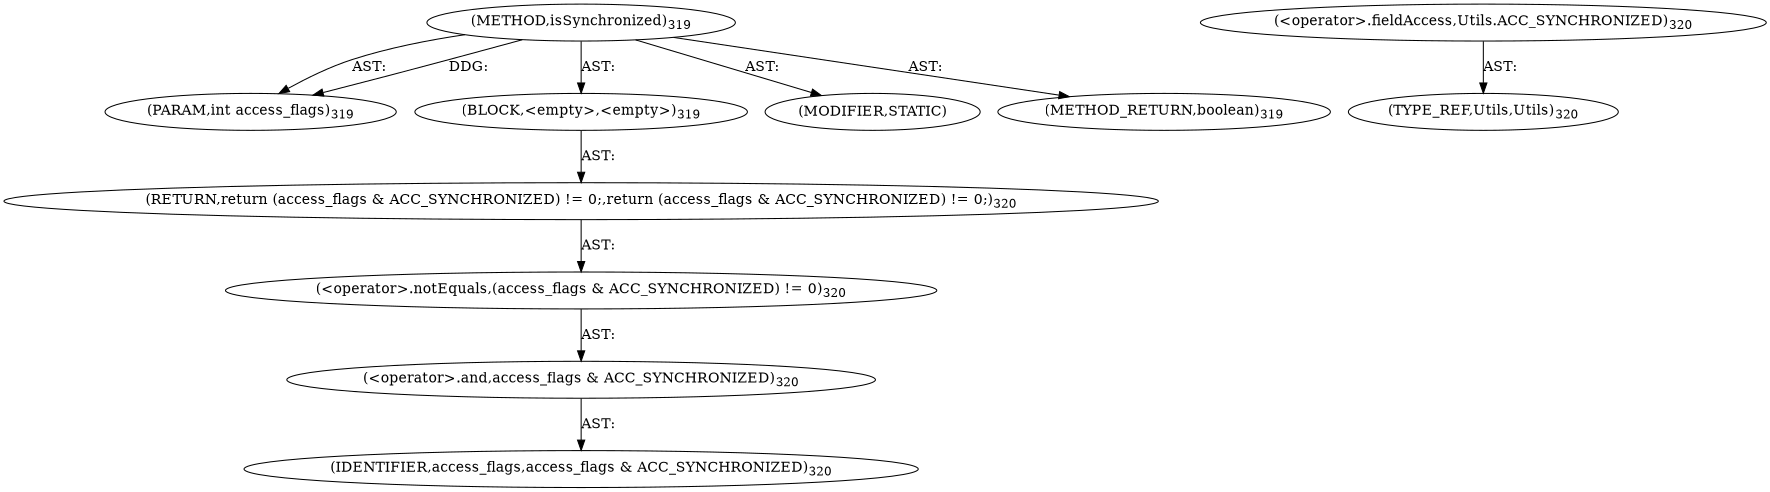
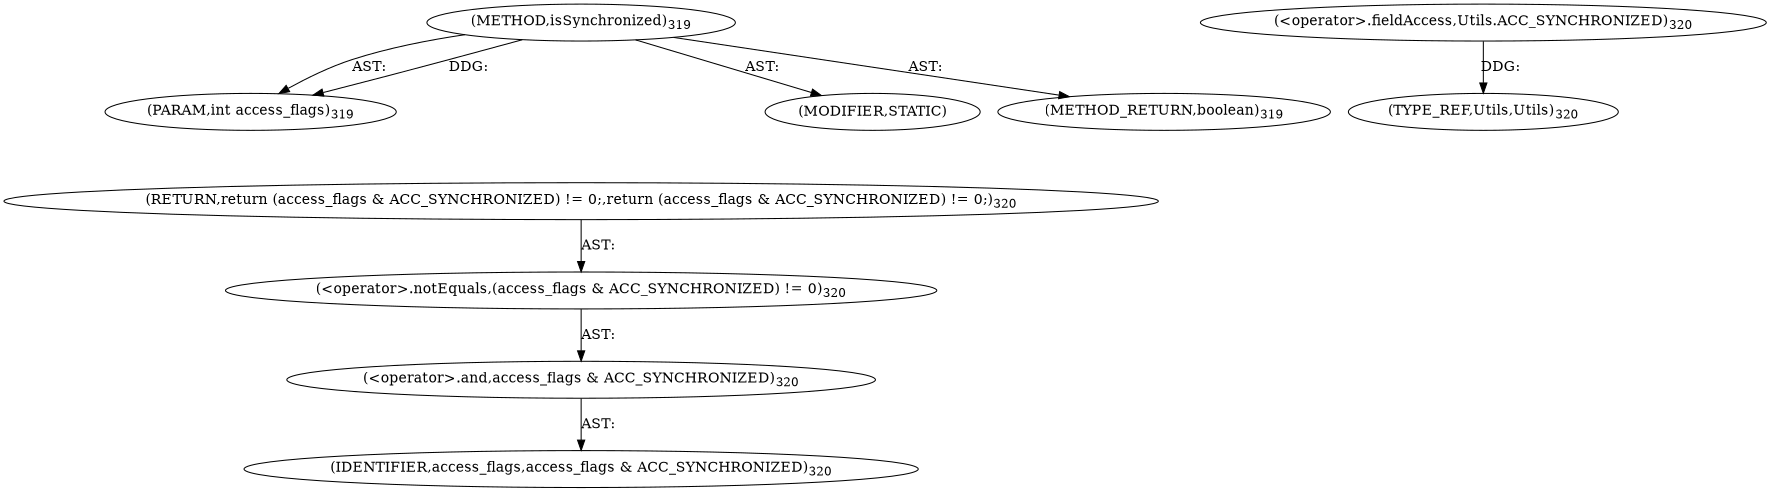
edge "(<operator>.fieldAccess,Utils.ACC_SYNCHRONIZED)" -> "(TYPE_REF,Utils,Utils)": label "AST: " -> "DDG: "
node "(BLOCK,<empty>,<empty>)": removed
